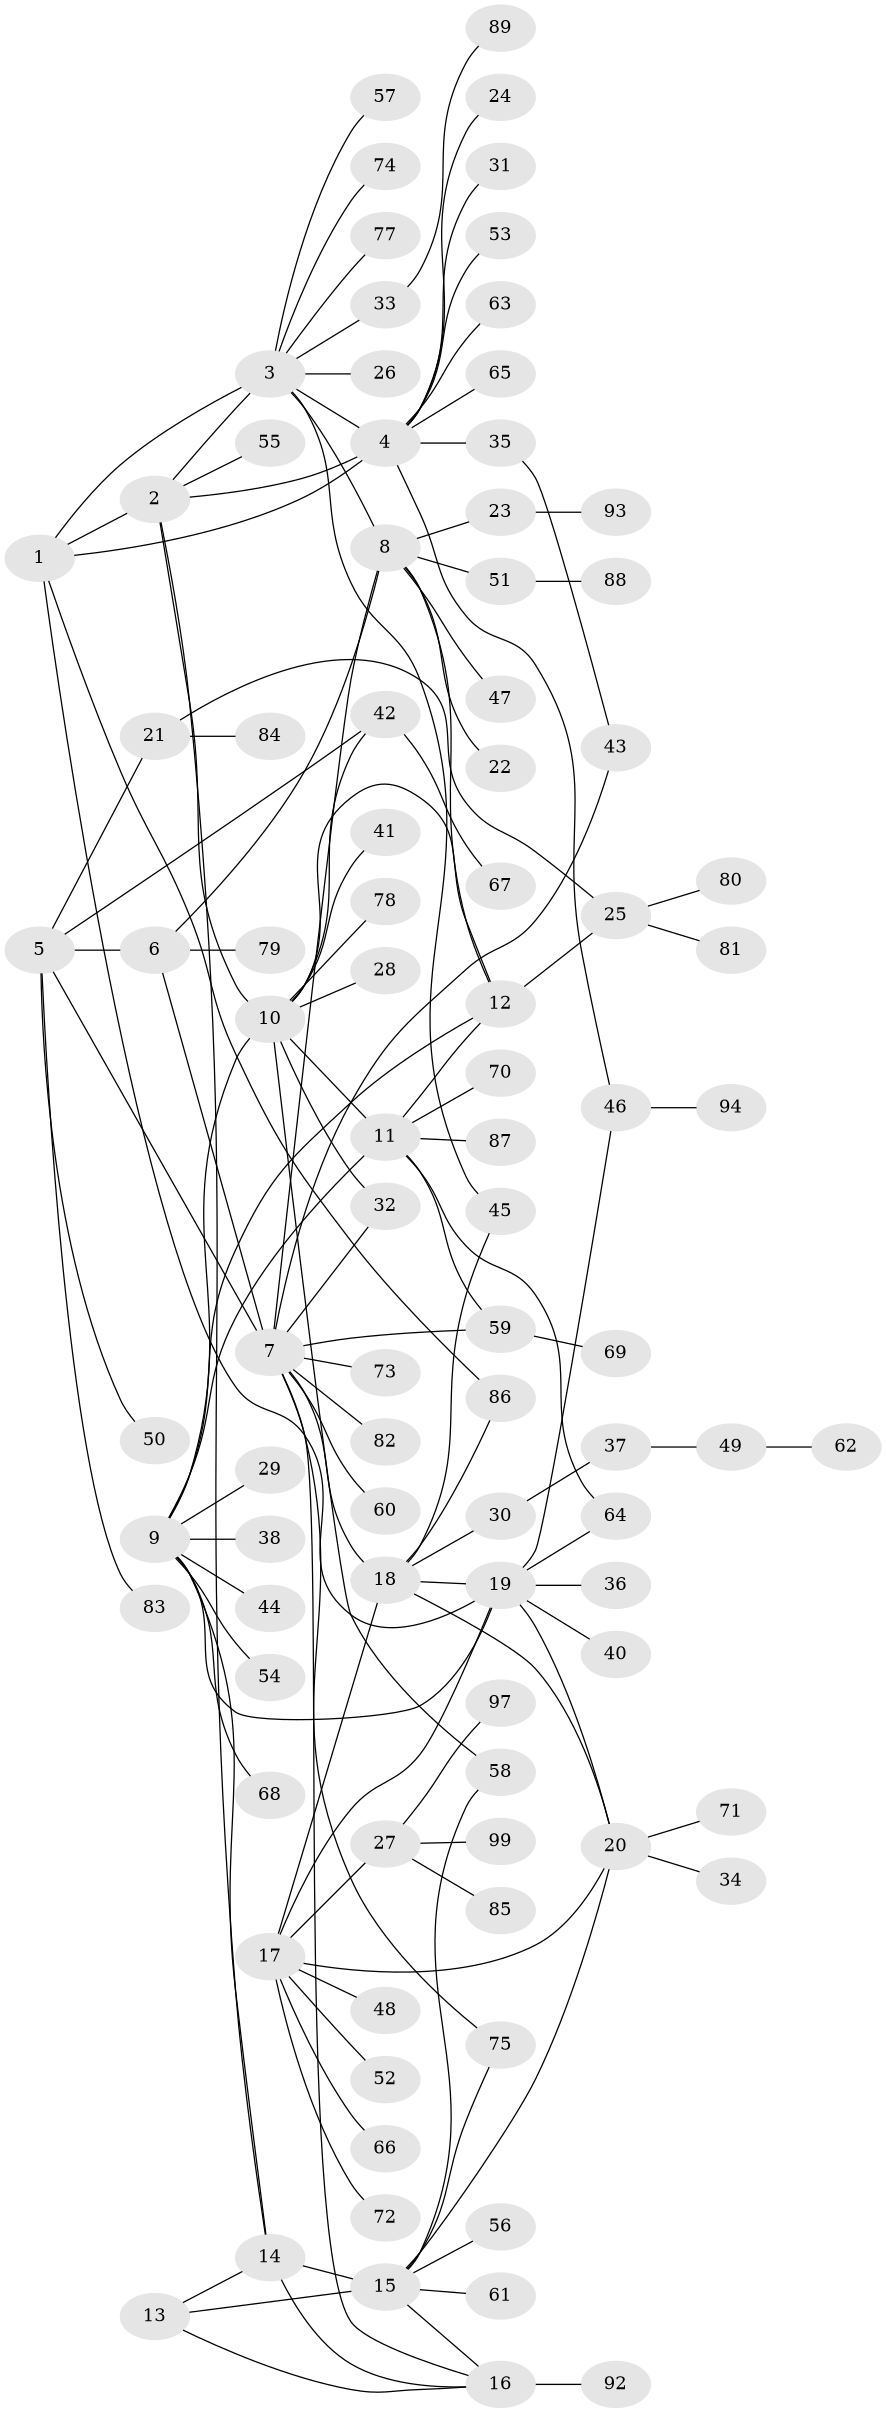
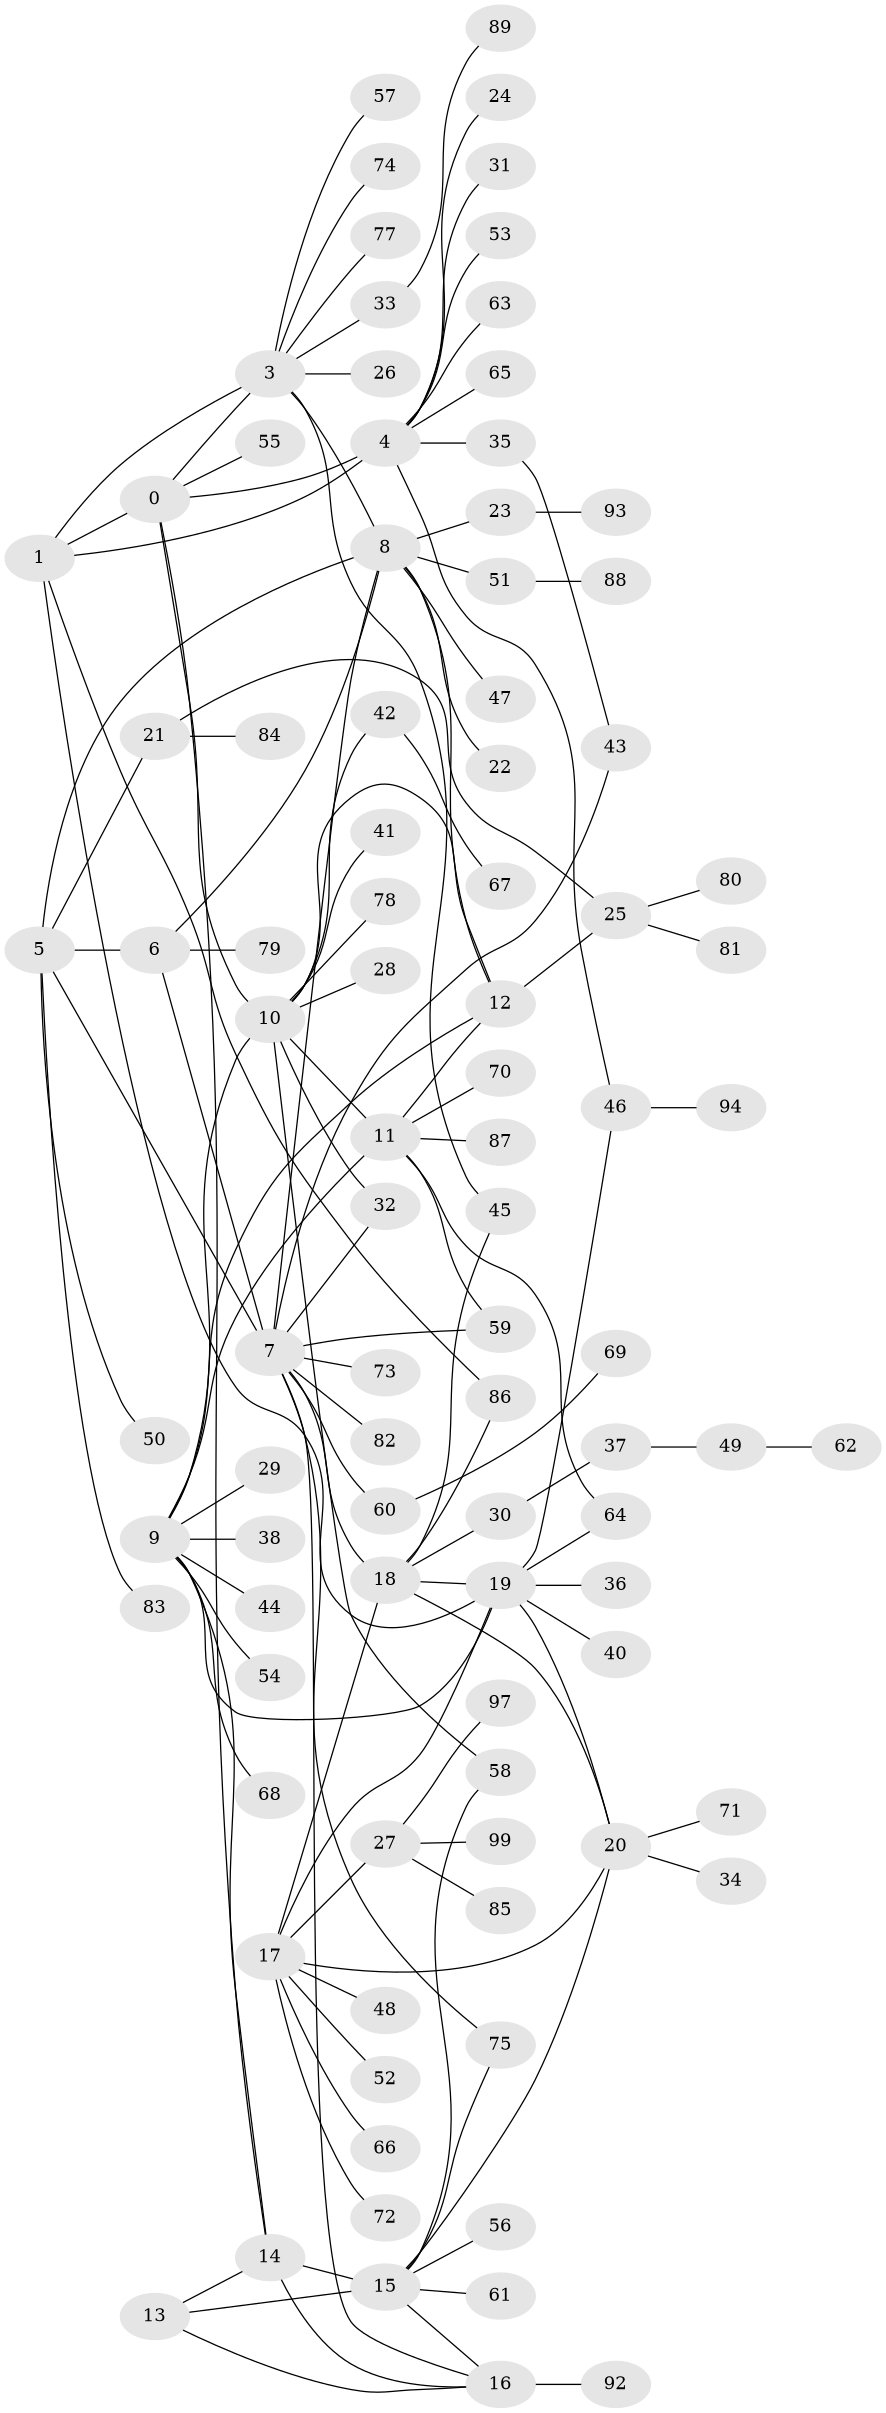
edge "3" -- "4": removed
node "2": label "2" -> "0"
edge "42" -- "5": now "8" -- "5"
edge "59" -- "69": now "60" -- "69"
